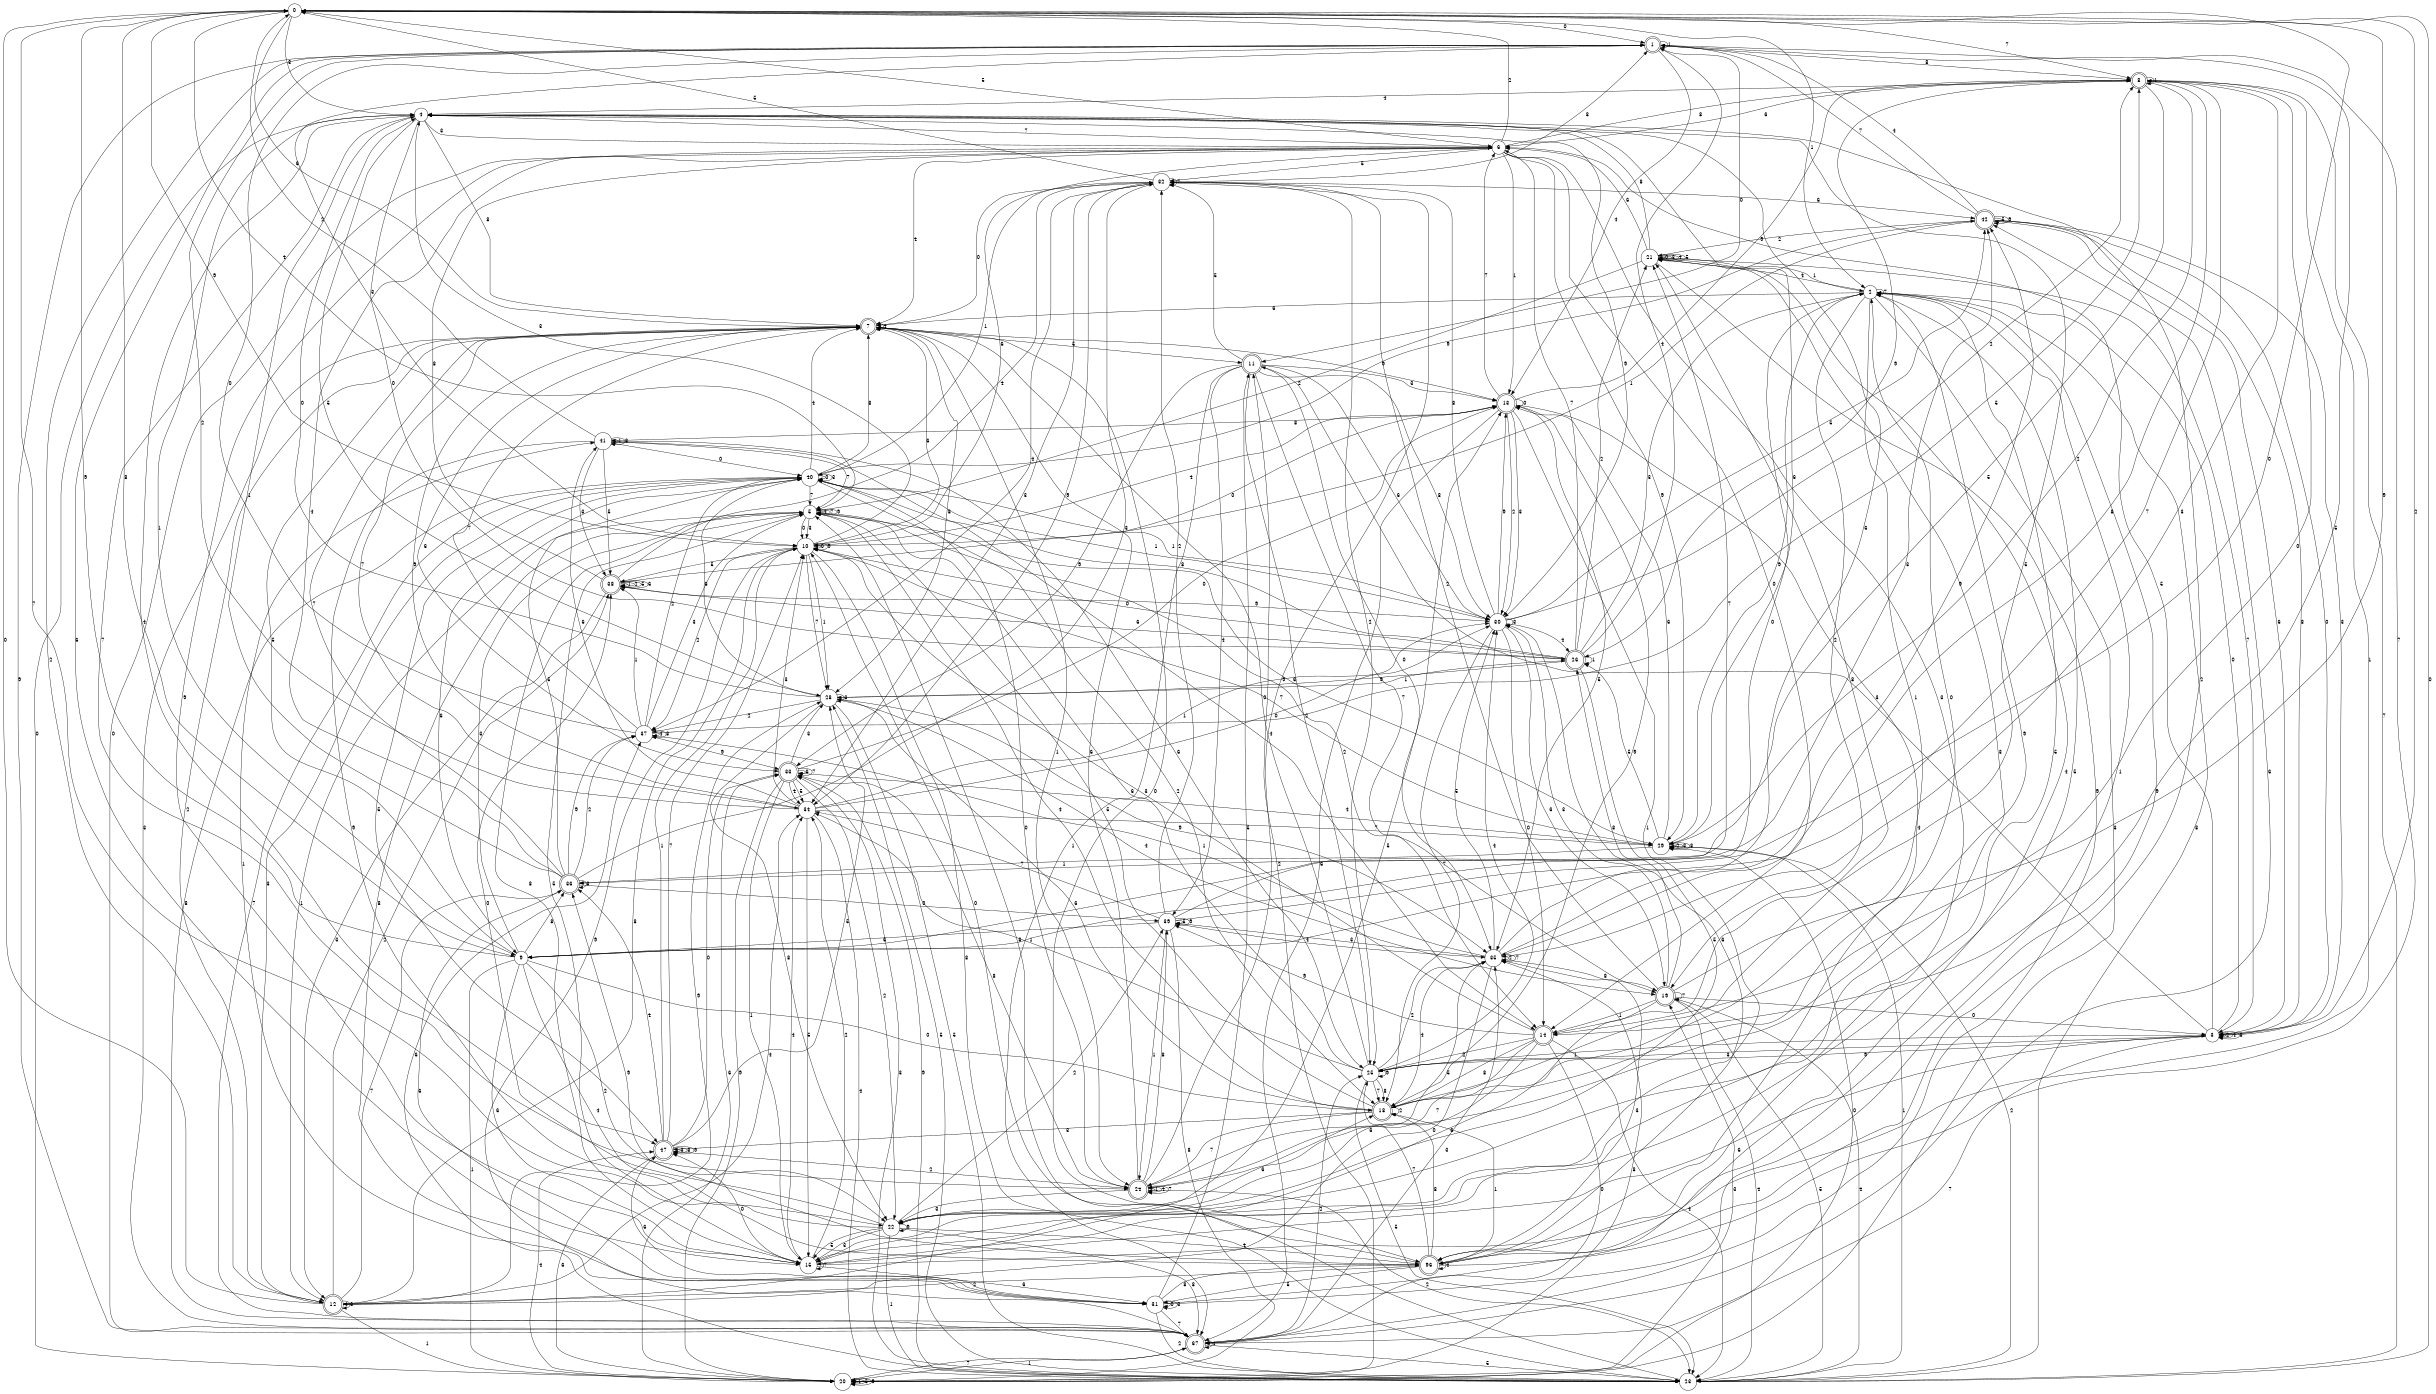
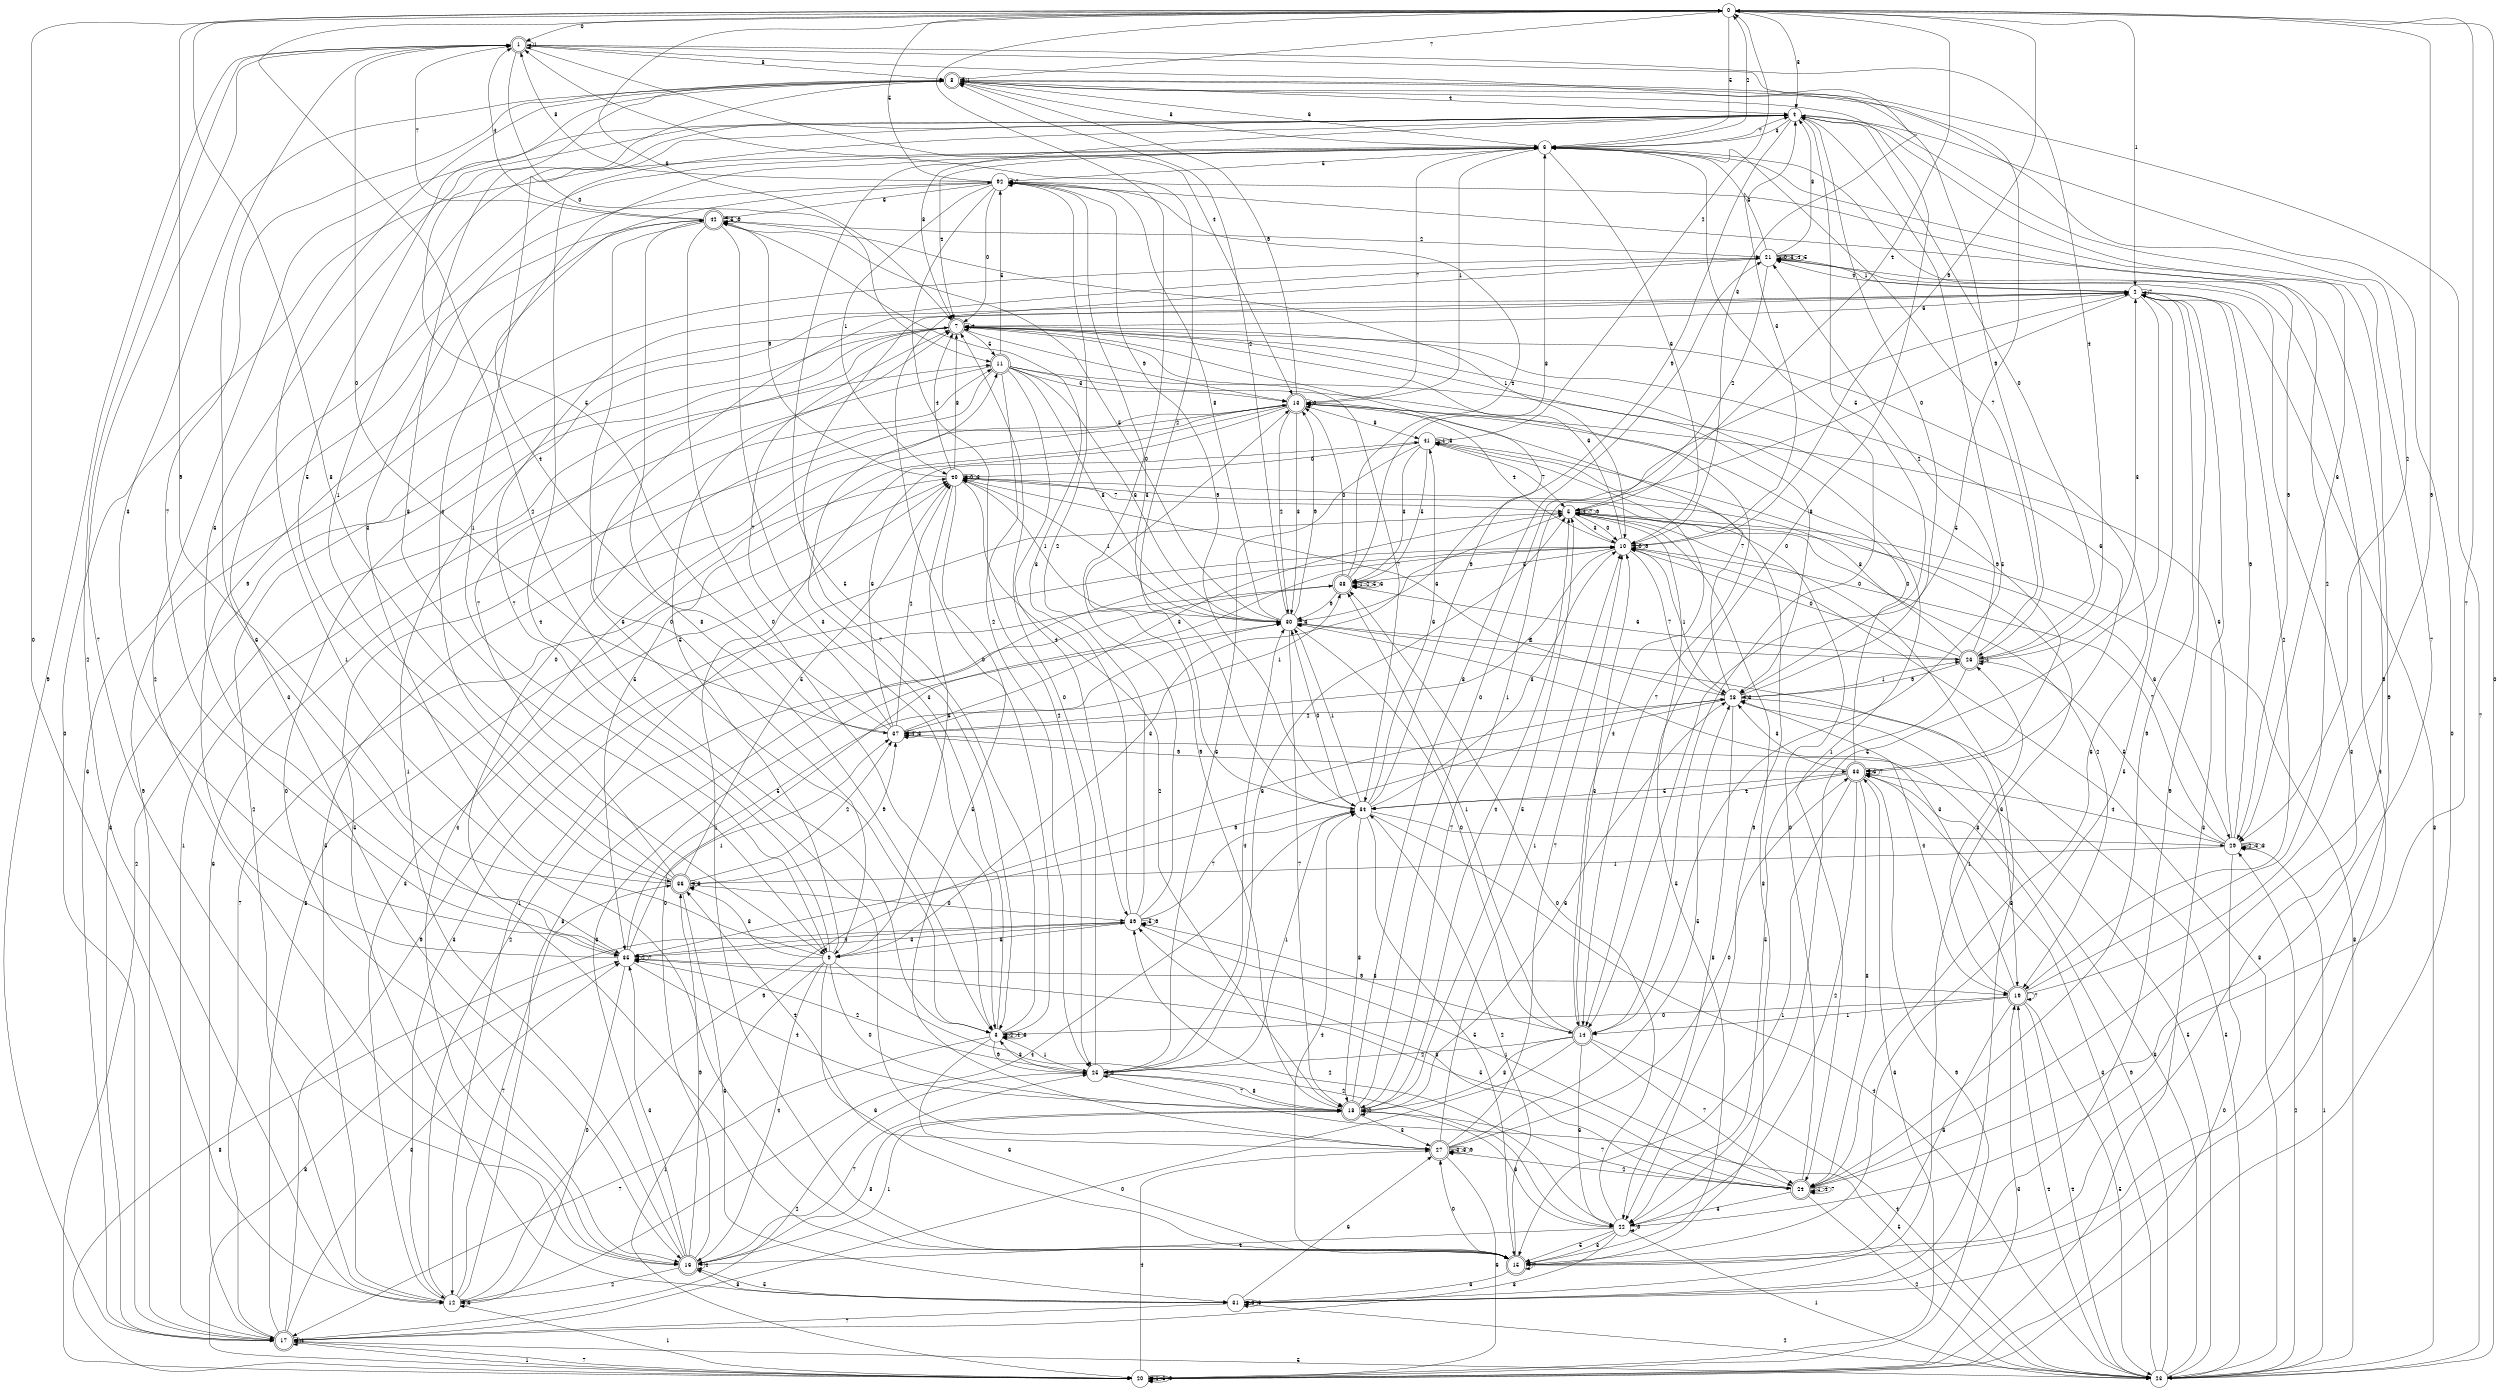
node "32": label "32" -> "92"
edge "28" -> "13": added, label "7"
edge "37" -> "41": added, label "6"
edge "14" -> "38": added, label "1"
edge "34" -> "18": added, label "8"
node "47": label "47" -> "27"
node "15": shape circle -> doublecircle
node "96": label "96" -> "16"
node "12": shape doublecircle -> circle
node "67": label "67" -> "17"
